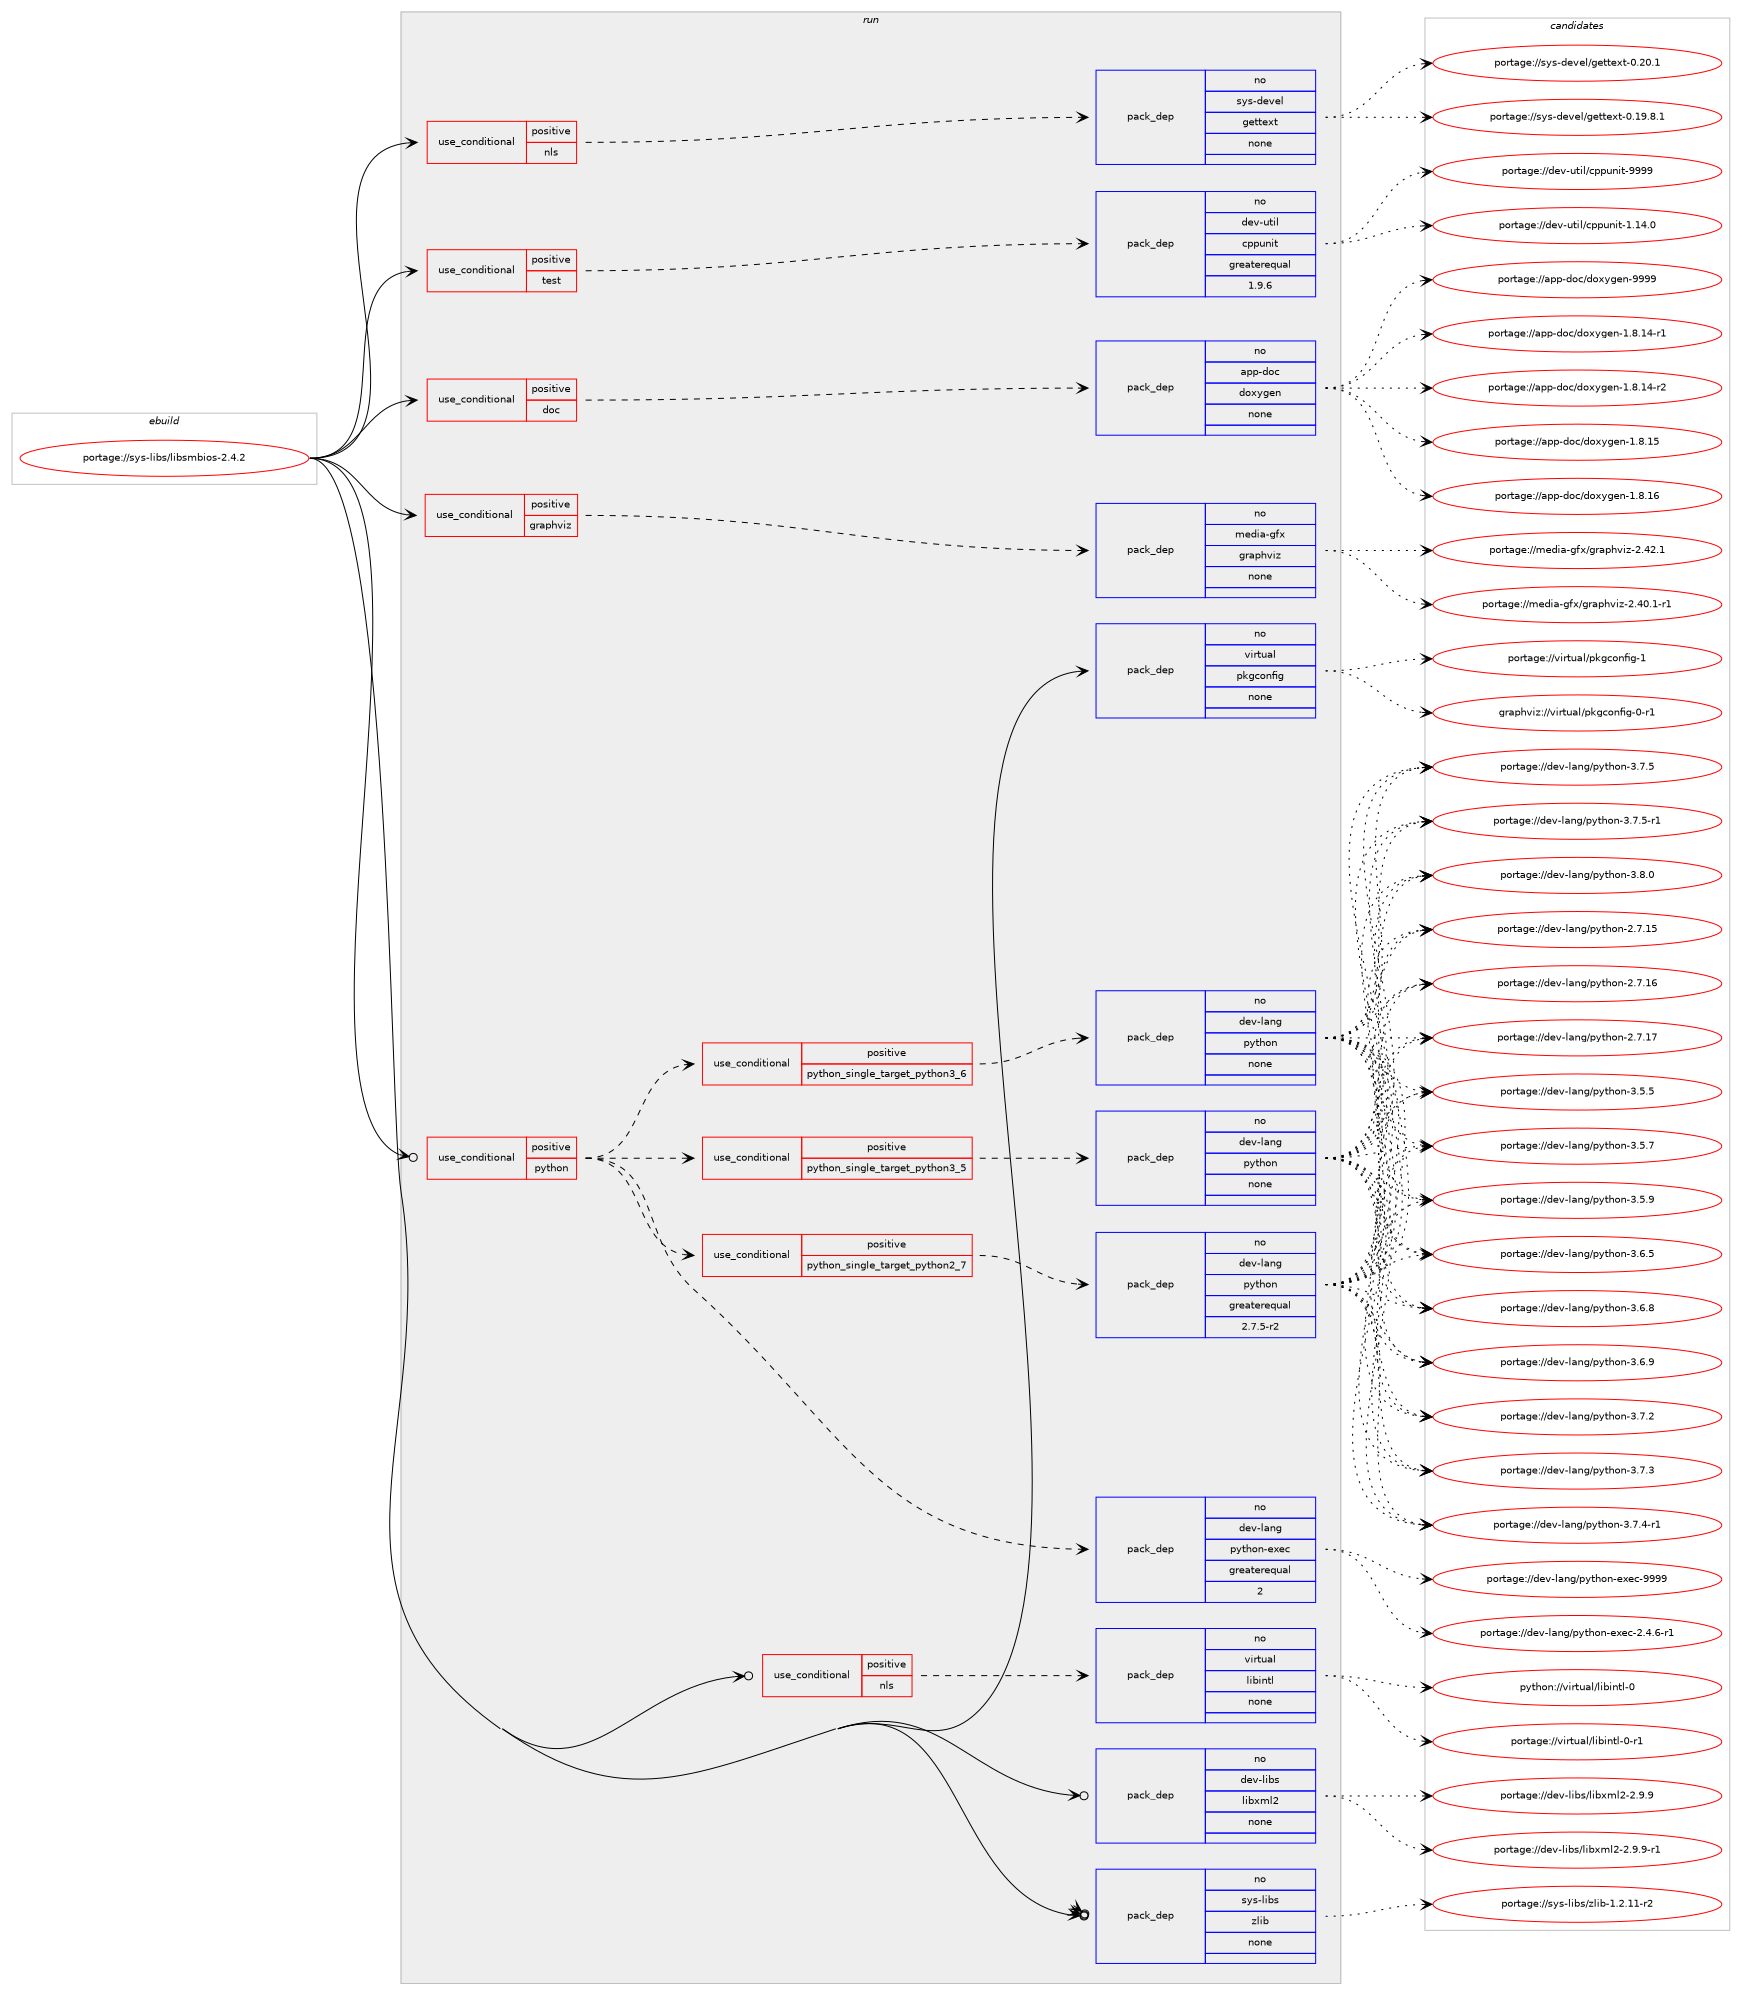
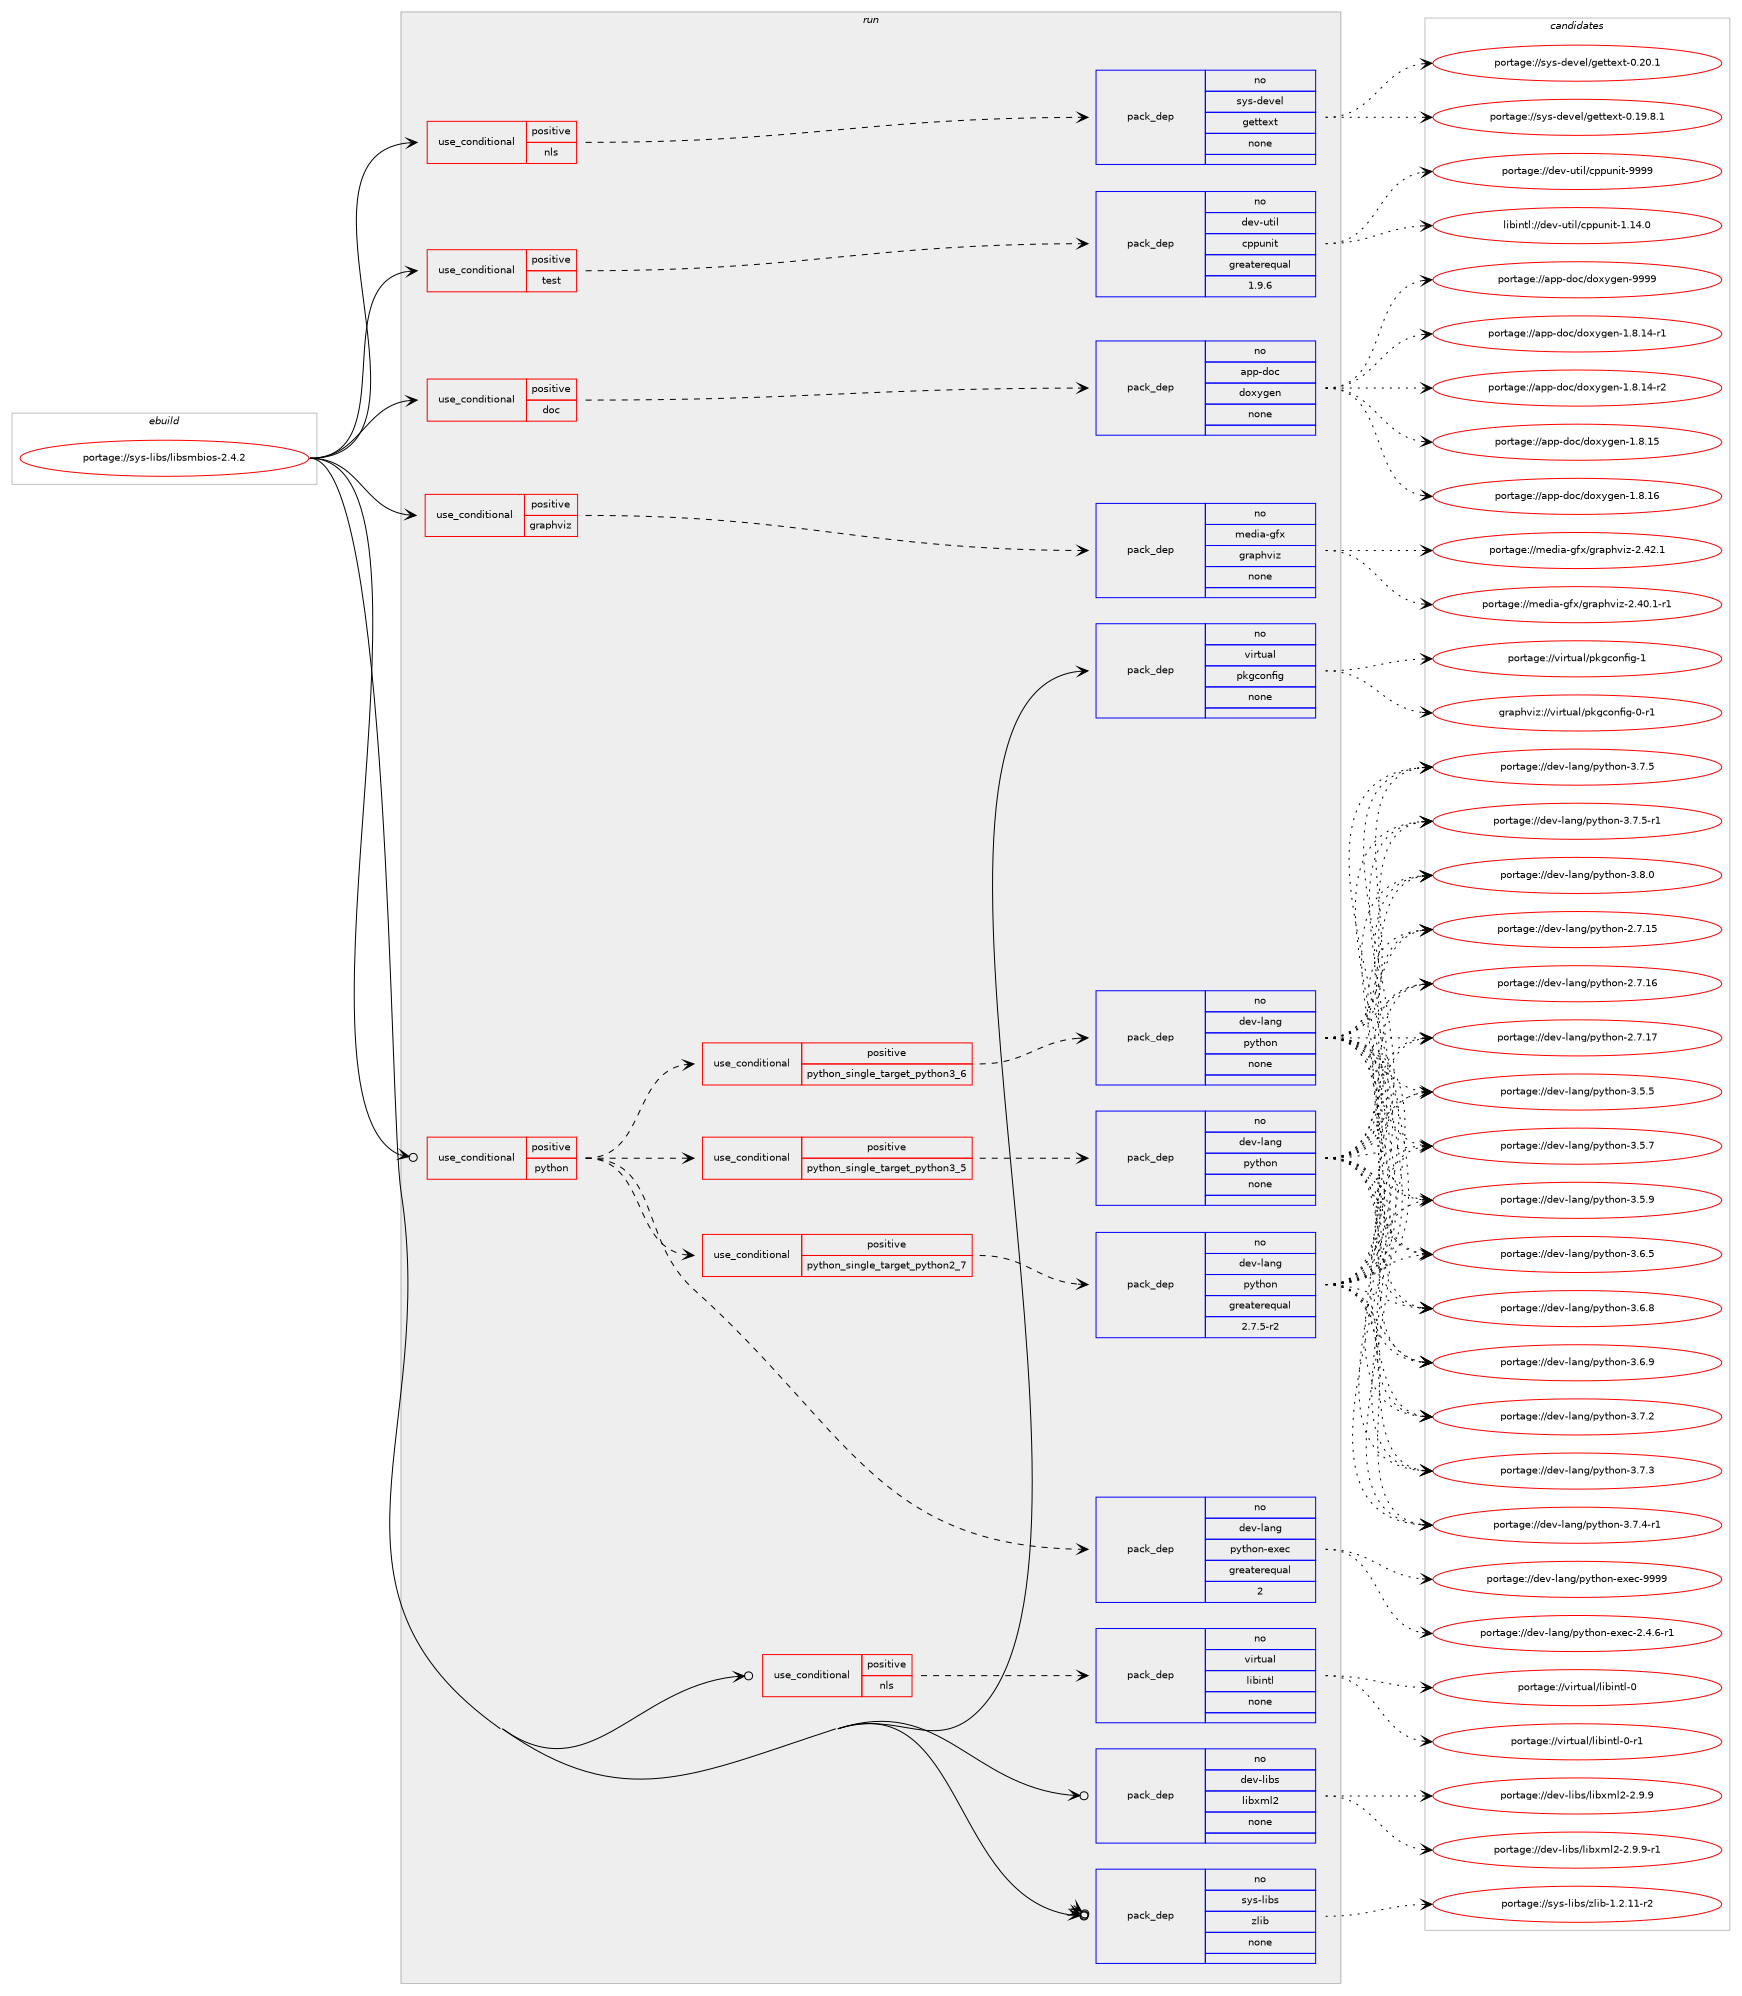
node "portage://dev-util/cppunit-1.14.0": label "portage://dev-util/cppunit-1.14.0" -> "libintl://dev-util/cppunit-1.14.0"
node "python://virtual/libintl-0": label "python://virtual/libintl-0" -> "portage://virtual/libintl-0"
